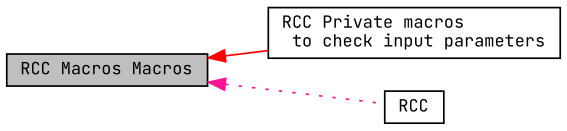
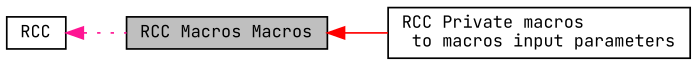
node "RCC Private macros to check input parameters": label "RCC Private macros to check input parameters" -> "RCC Private macros to macros input parameters"
edge "RCC" -> "RCC Macros Macros": reversed
